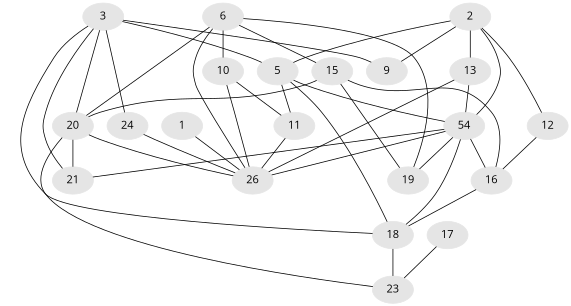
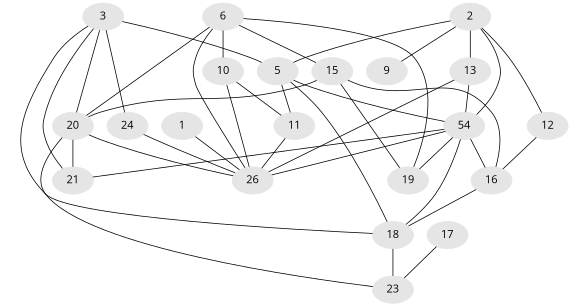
edge "3" -- "9": removed
